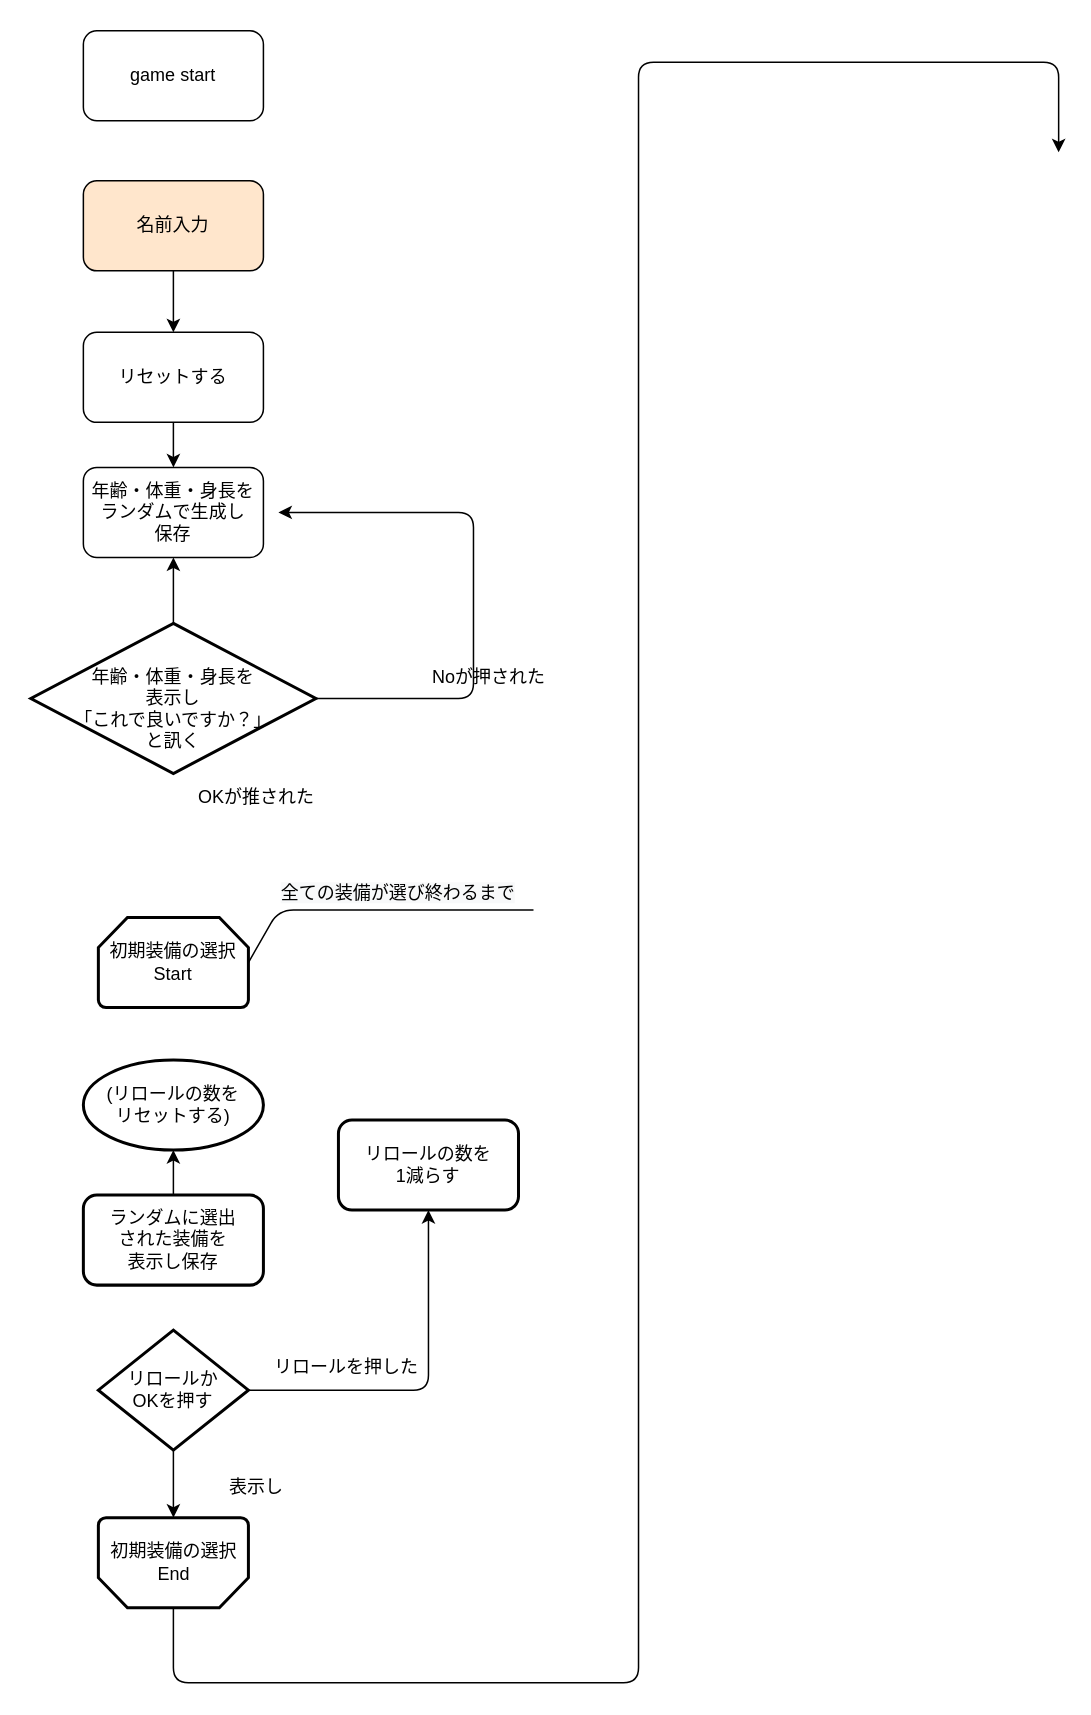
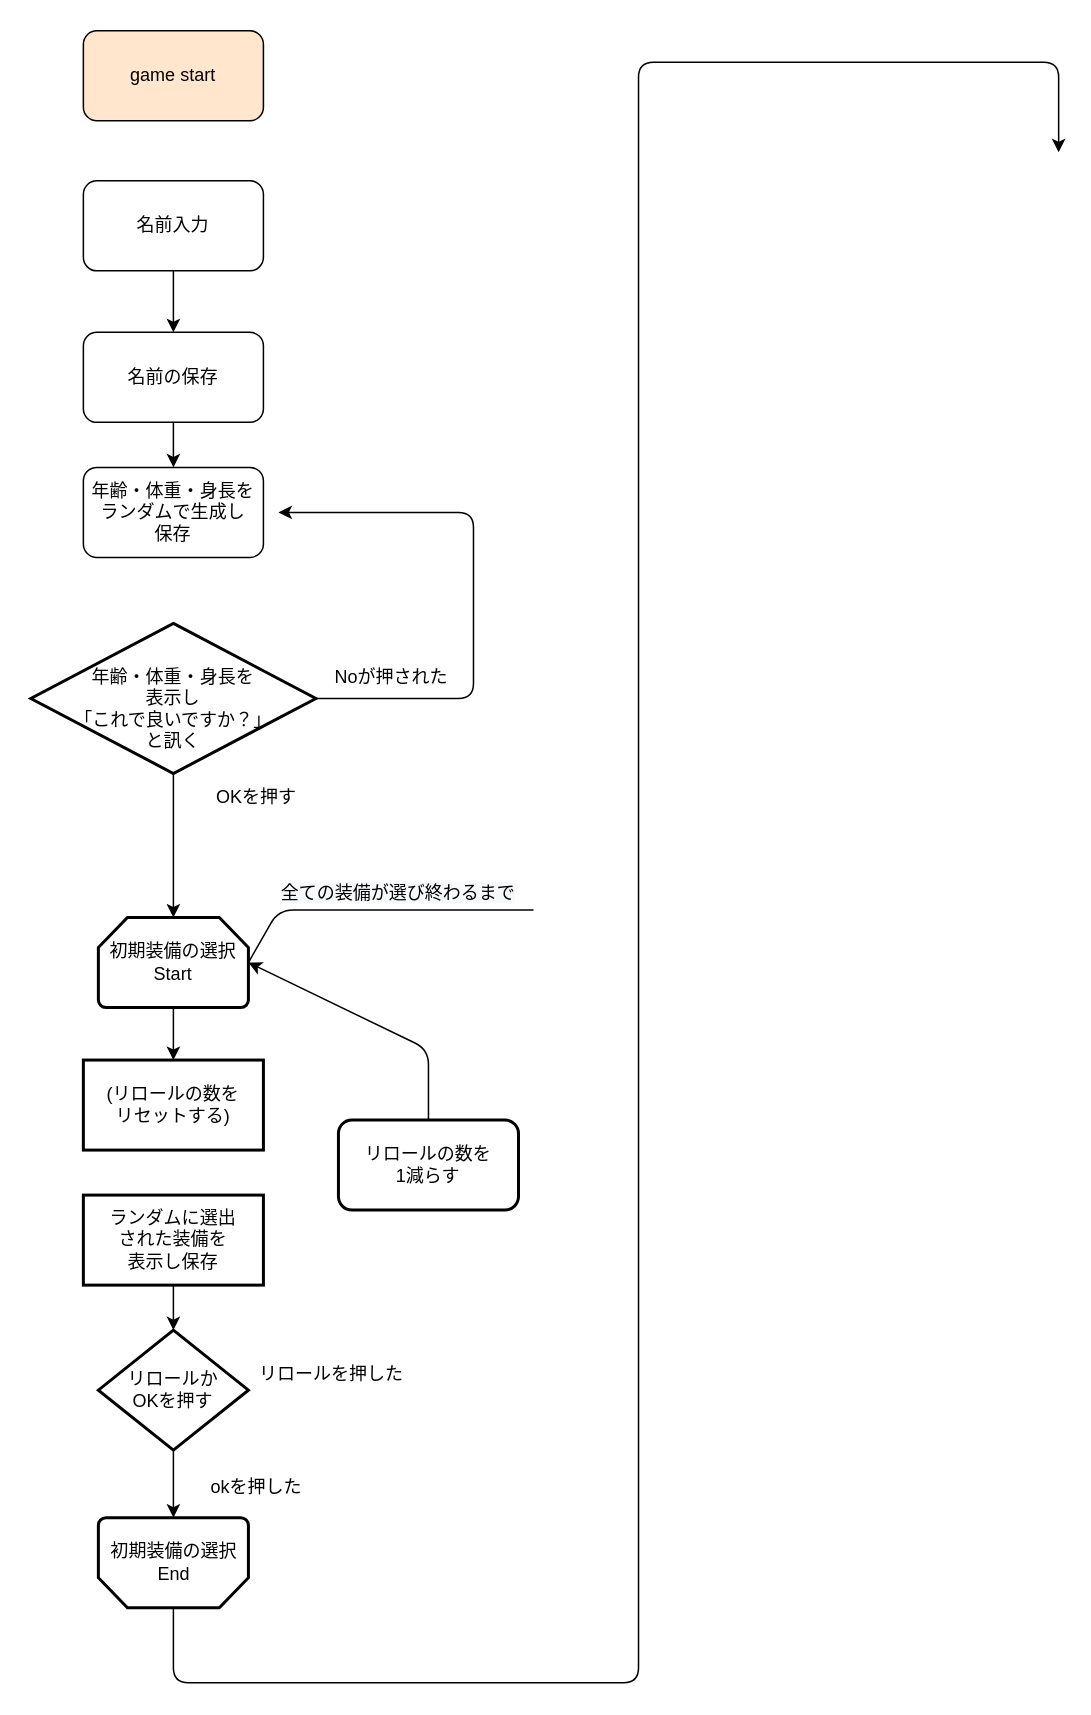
node "game start": fillcolor #ffffff -> #ffe6cc
node "名前入力": fillcolor #ffe6cc -> #ffffff
node "リセットする": label "リセットする" -> "名前の保存"
edge "年齢・体重・身長を 表示し 「これで良いですか？」 と訊く" -> "年齢・体重・身長を ランダムで生成し 保存": now "年齢・体重・身長を 表示し 「これで良いですか？」 と訊く" -> "初期装備の選択 Start"
node "Noが押された": moved (488, 677) -> (391, 677)
node "OKが推された": label "OKが推された" -> "OKを押す"
edge "リロールの数を 1減らす" -> "初期装備の選択 Start": added
edge "初期装備の選択 Start" -> "(リロールの数を リセットする)": added
node "(リロールの数を リセットする)": shape ellipse -> rectangle
edge "ランダムに選出 された装備を 表示し保存" -> "(リロールの数を リセットする)": now "ランダムに選出 された装備を 表示し保存" -> "リロールか OKを押す"
node "ランダムに選出 された装備を 表示し保存": shape rounded rectangle -> rectangle
node "リロールを押した": moved (346, 1367) -> (331, 1375)
edge "リロールか OKを押す" -> "リロールの数を 1減らす": removed
node "表示し": label "表示し" -> "okを押した"
